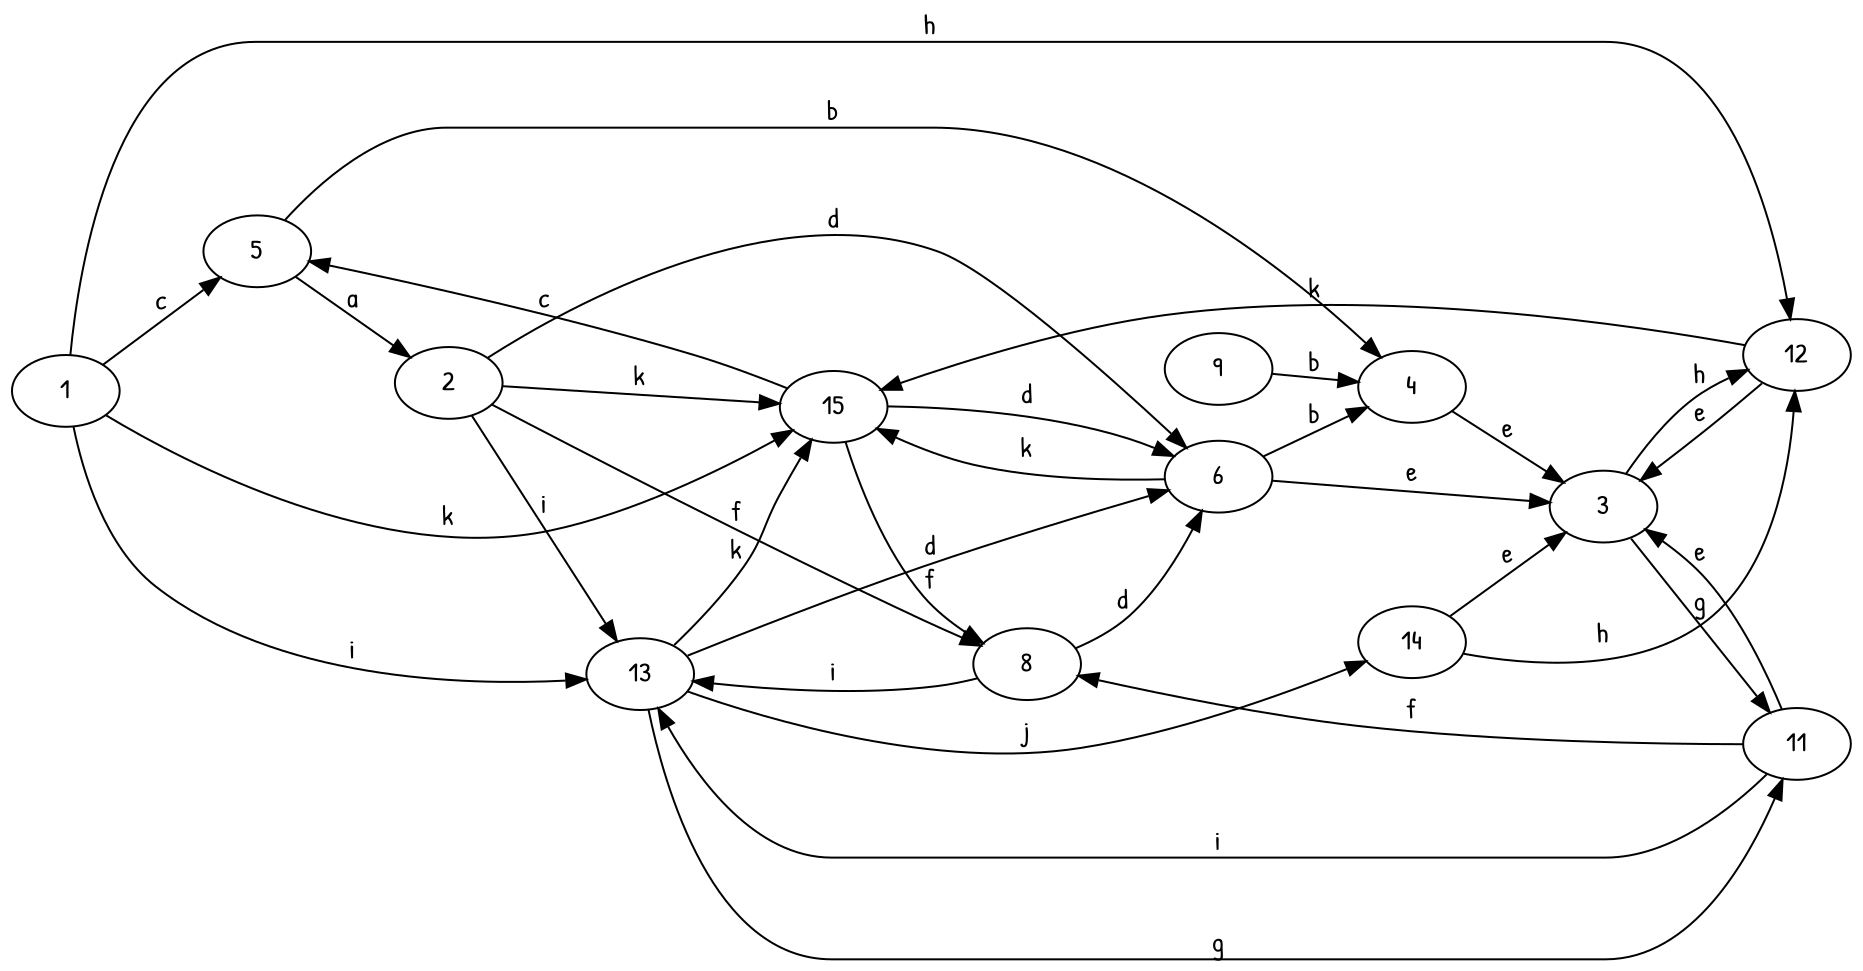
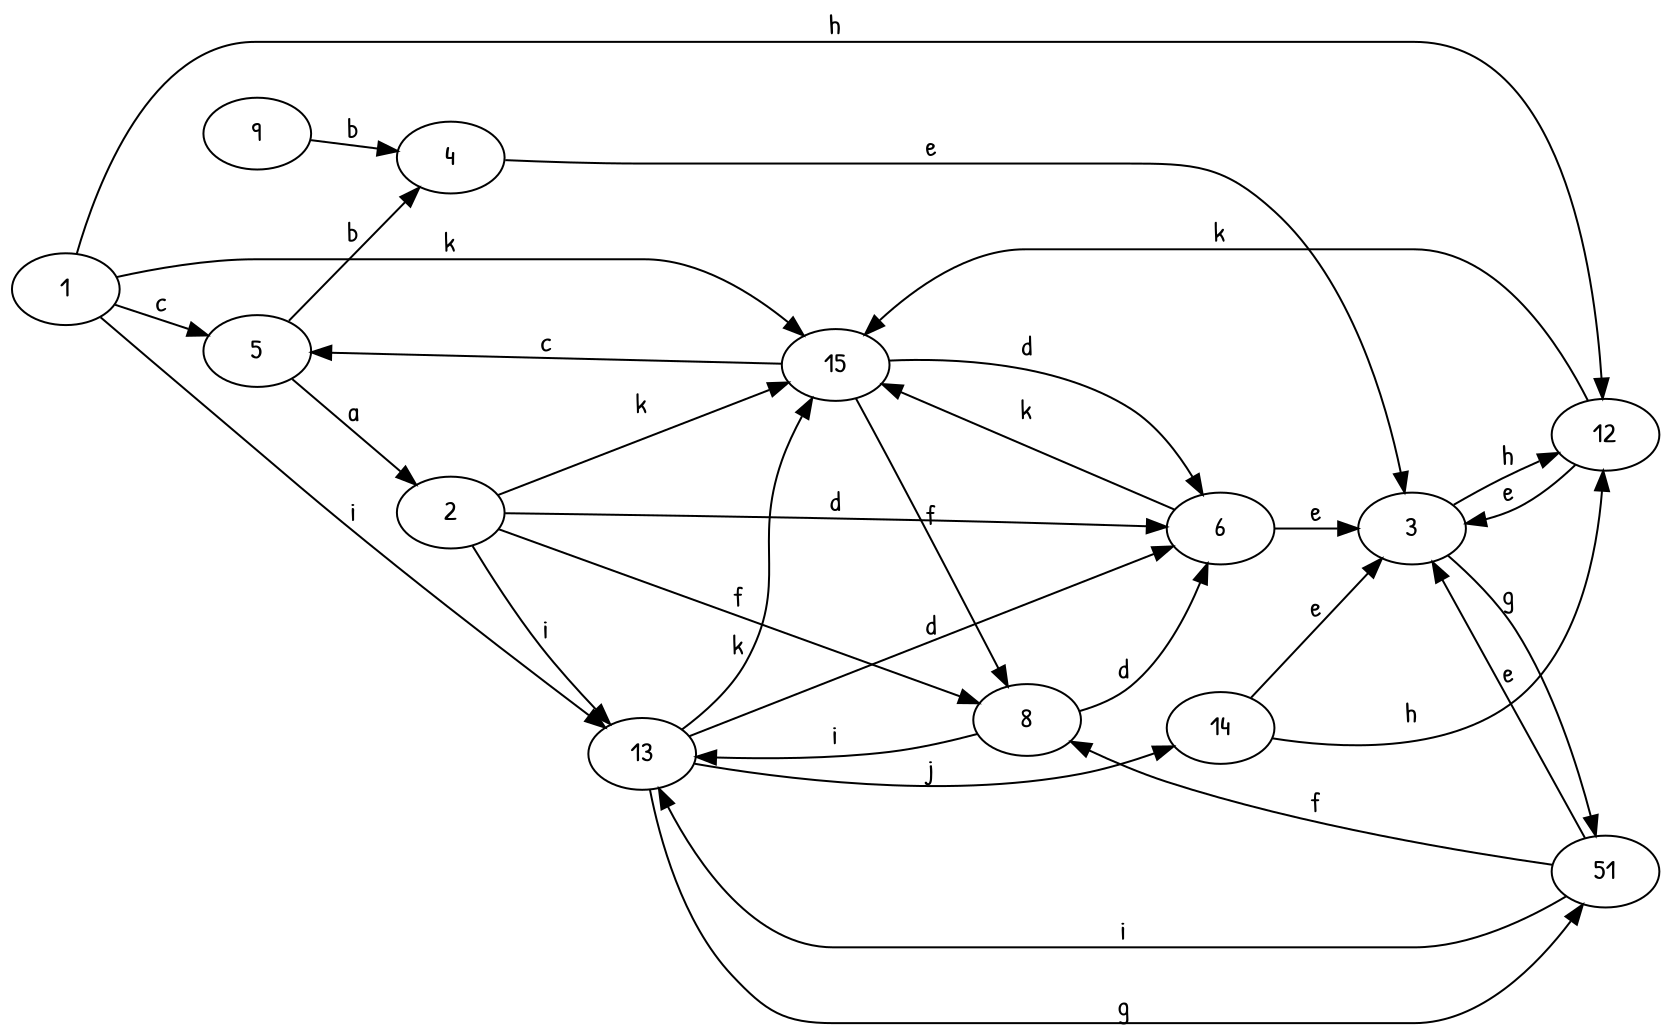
edge "6" -> "4": removed, label "b"
node "11": label "11" -> "51"
